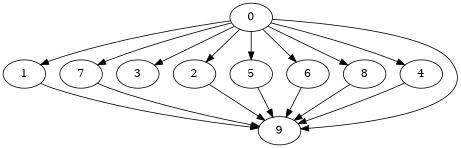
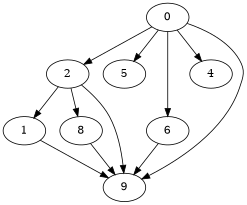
edge "0" -> "1": now "2" -> "1"
edge "0" -> "8": now "2" -> "8"
node "7": removed
node "3": removed
edge "5" -> "9": removed
edge "4" -> "9": removed
